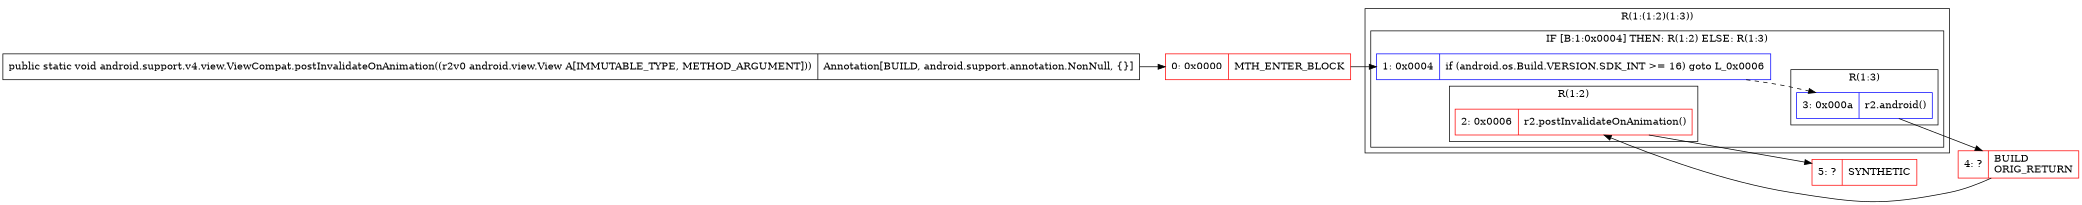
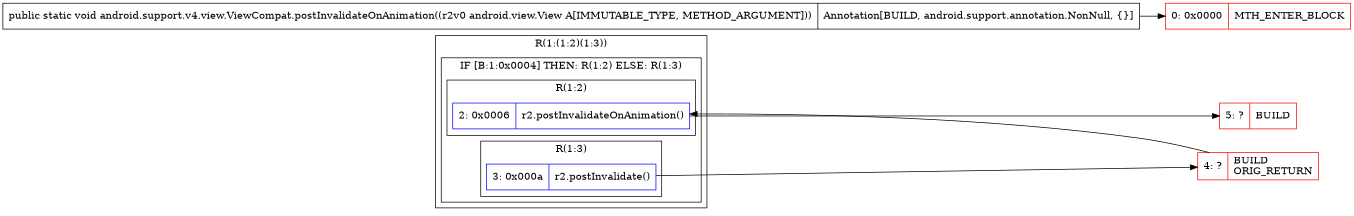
node "1: 0x0004": removed
node "3: 0x000a": text "r2.android()" -> "r2.postInvalidate()"
node "2: 0x0006": color red -> blue
node "5: ?": text "SYNTHETIC" -> "BUILD"
